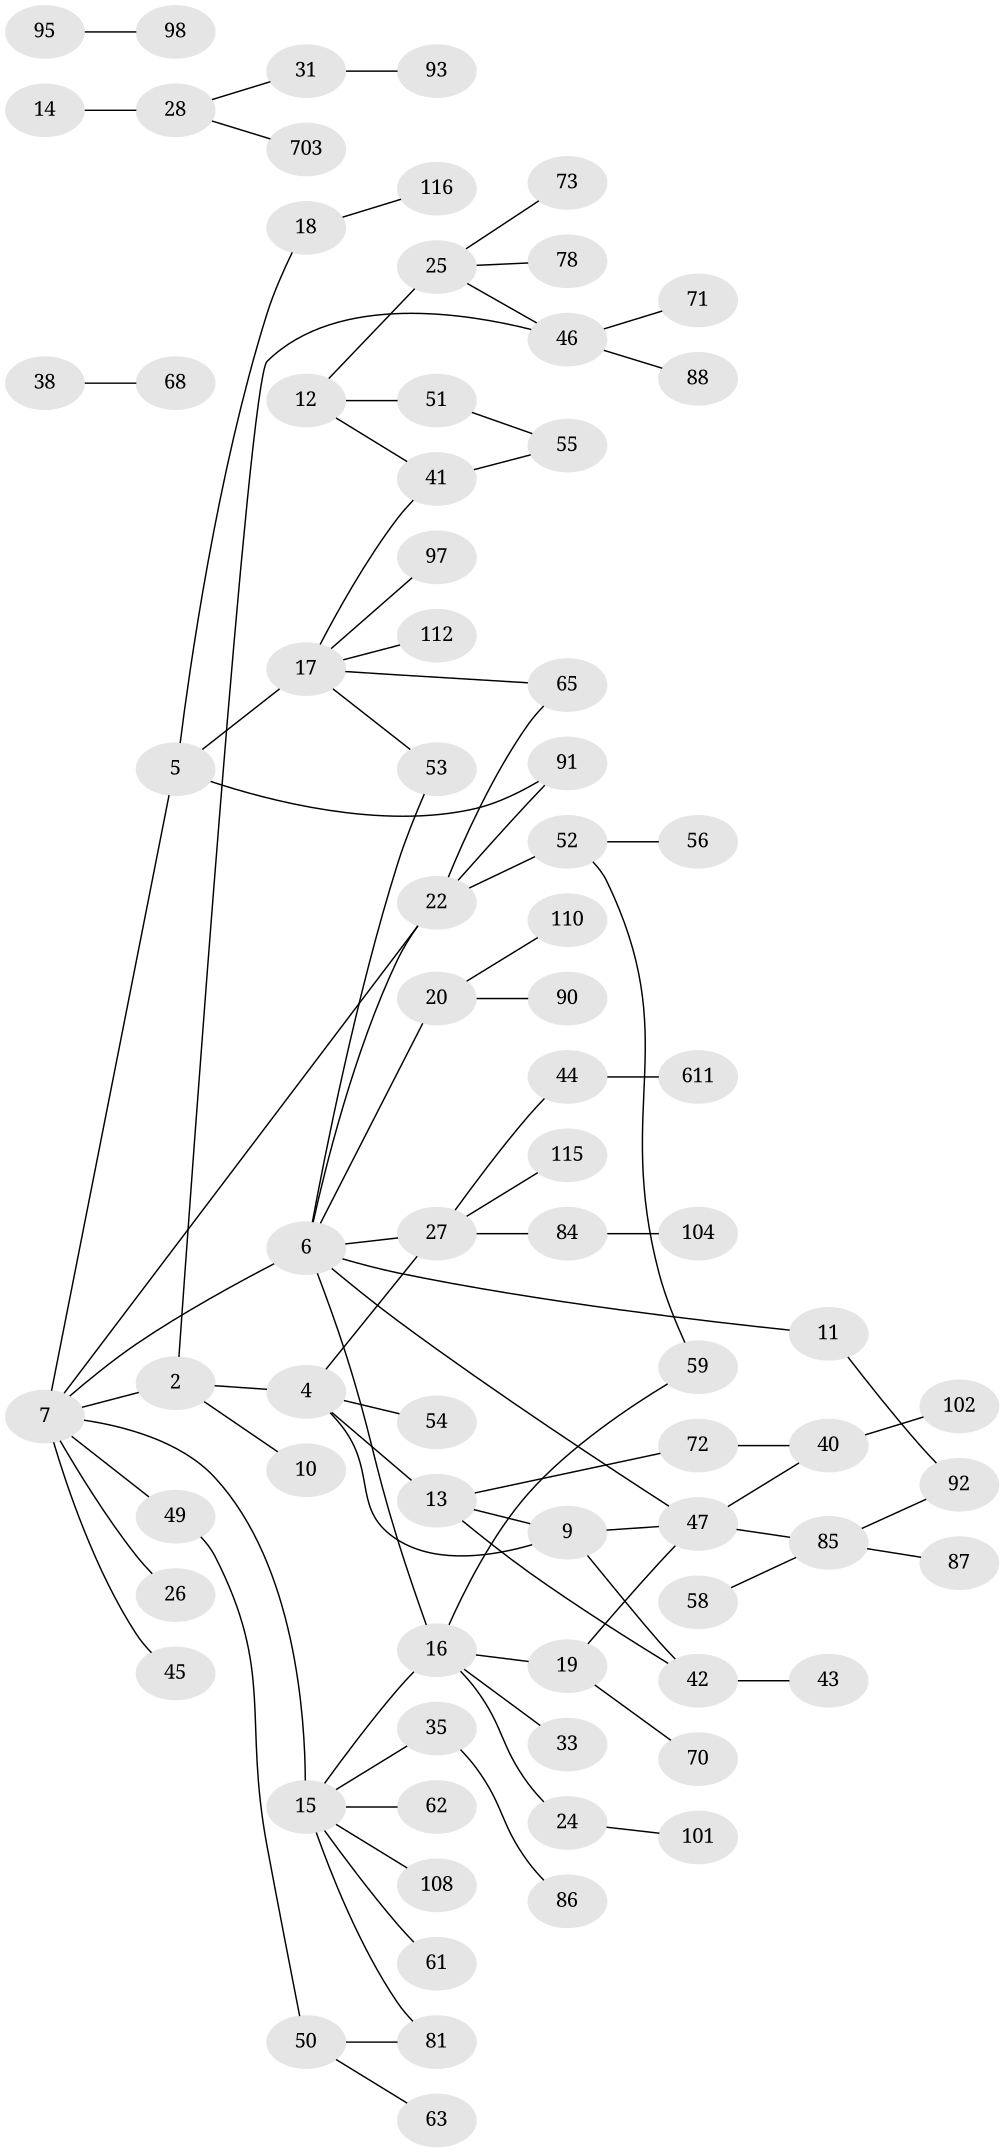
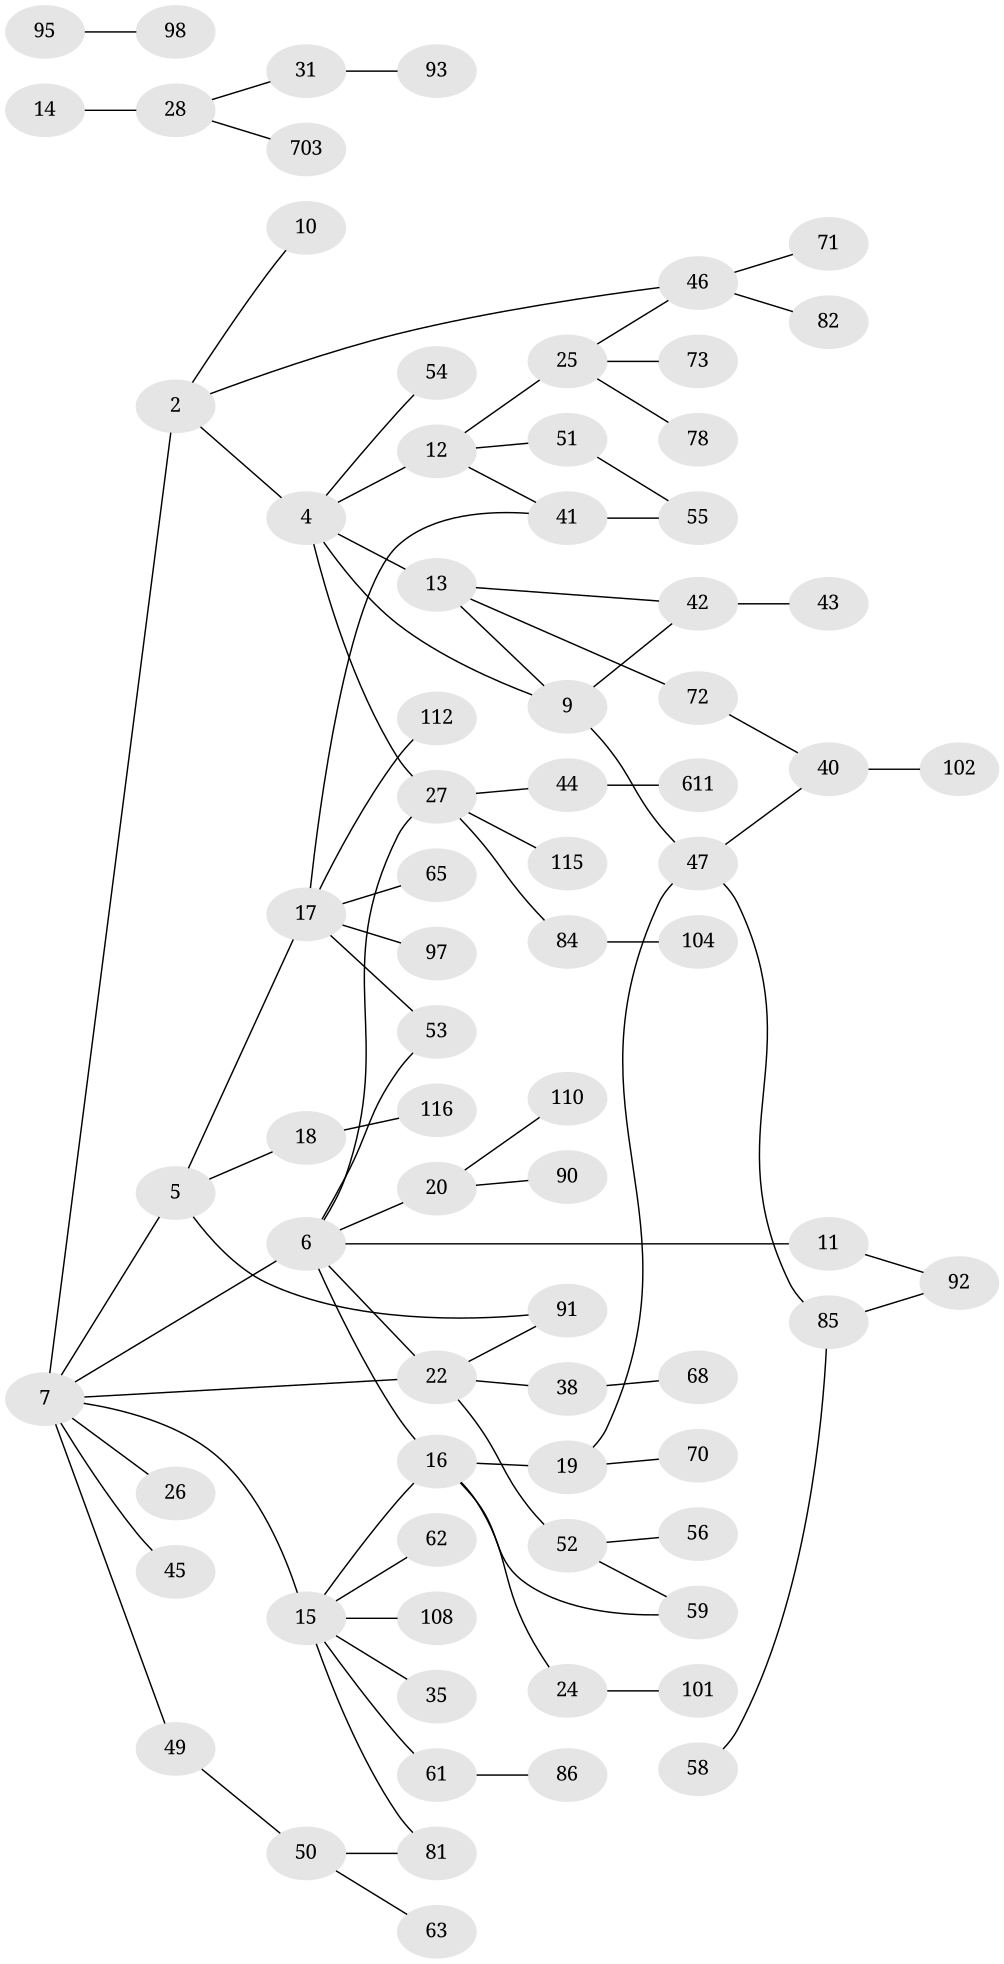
node "88": label "88" -> "82"
edge "12" -- "4": added
edge "65" -- "22": now "38" -- "22"
edge "6" -- "47": removed
node "87": removed
node "33": removed
edge "35" -- "86": now "61" -- "86"
